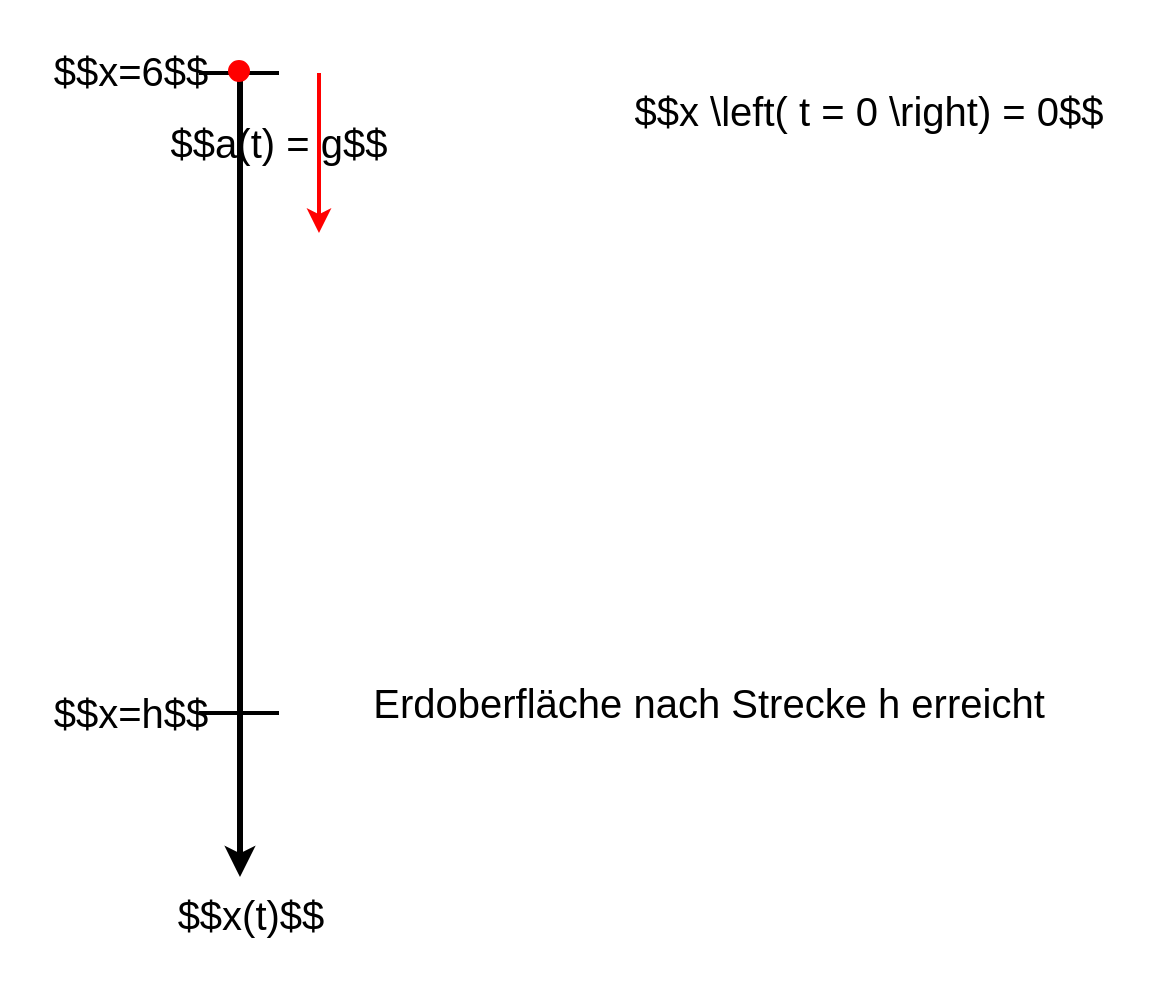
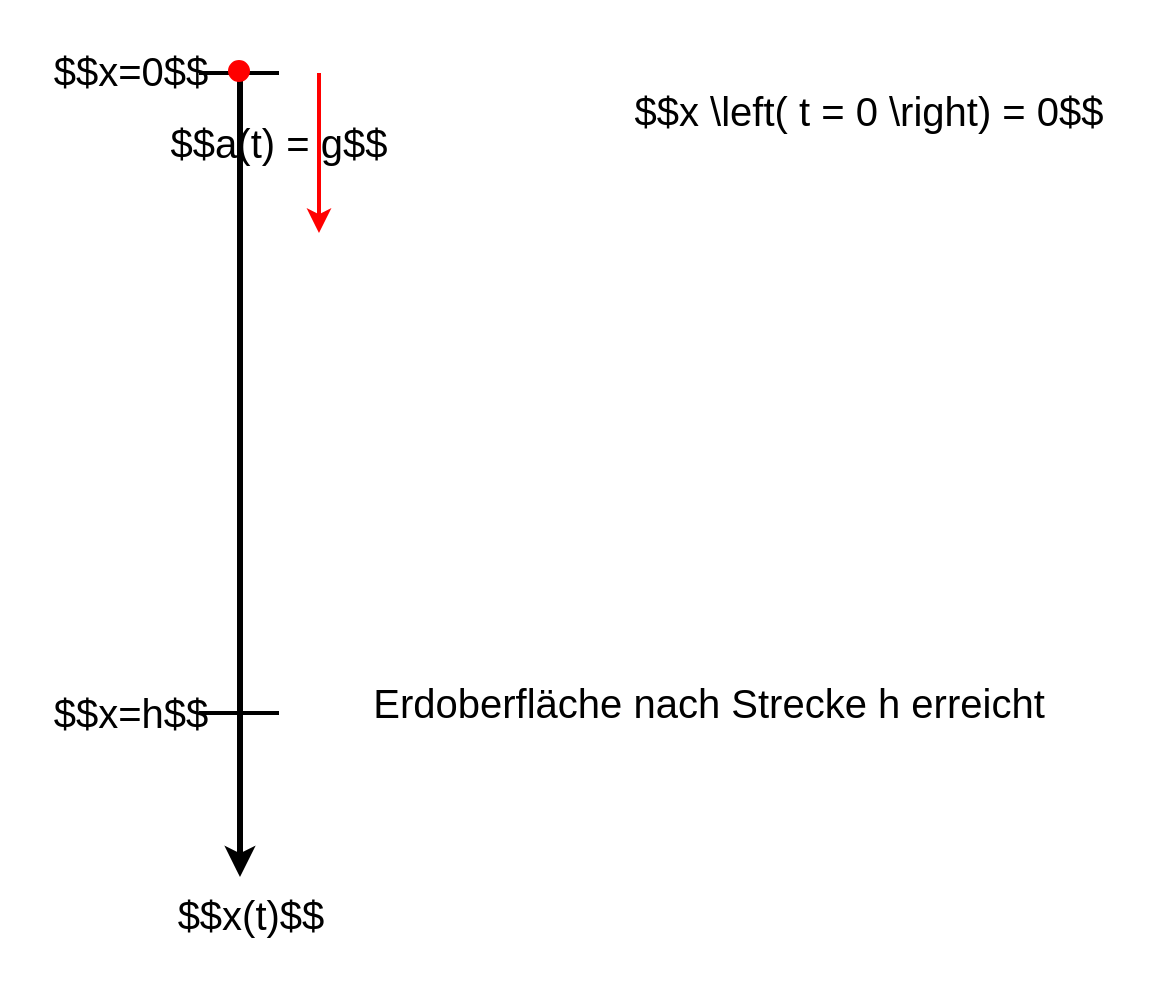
node "$$x=6$$": label "$$x=6$$" -> "$$x=0$$"
